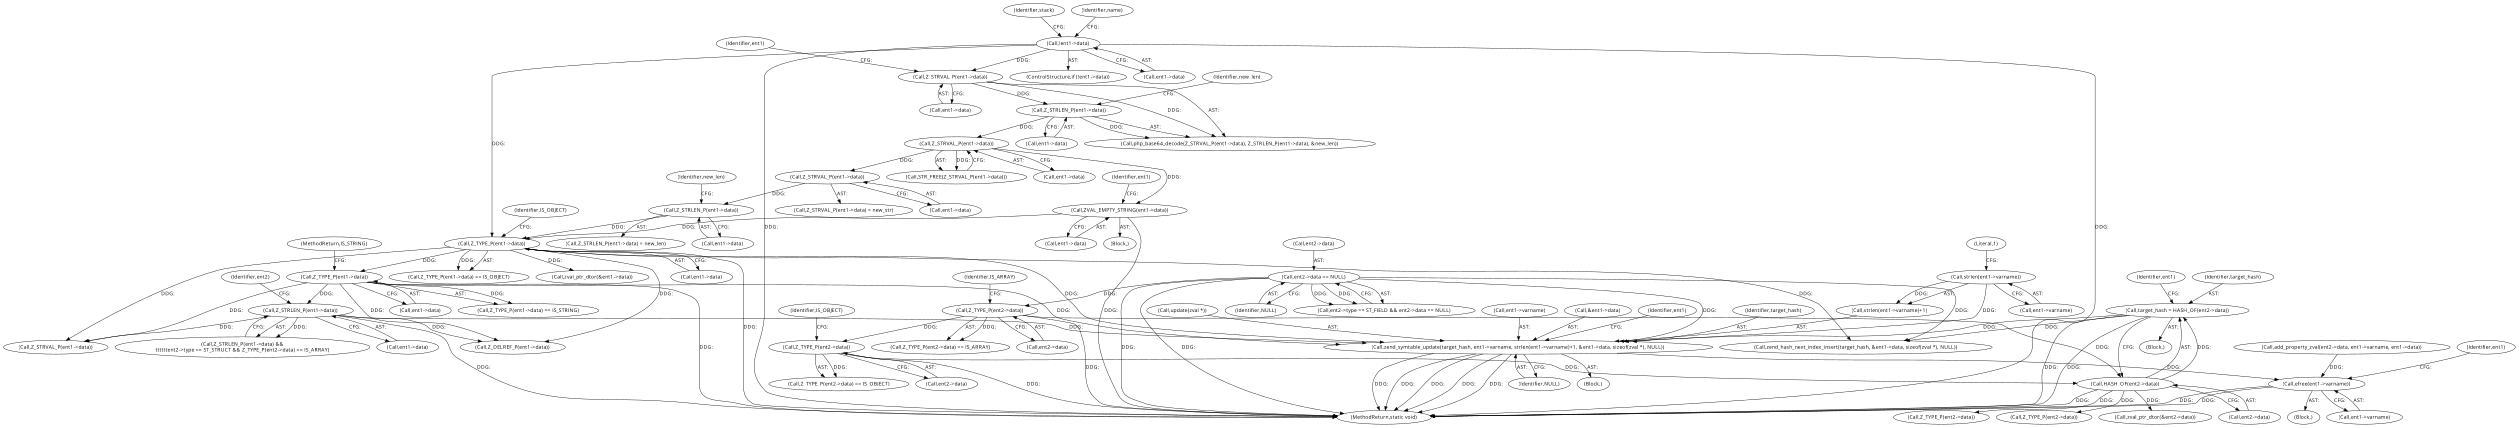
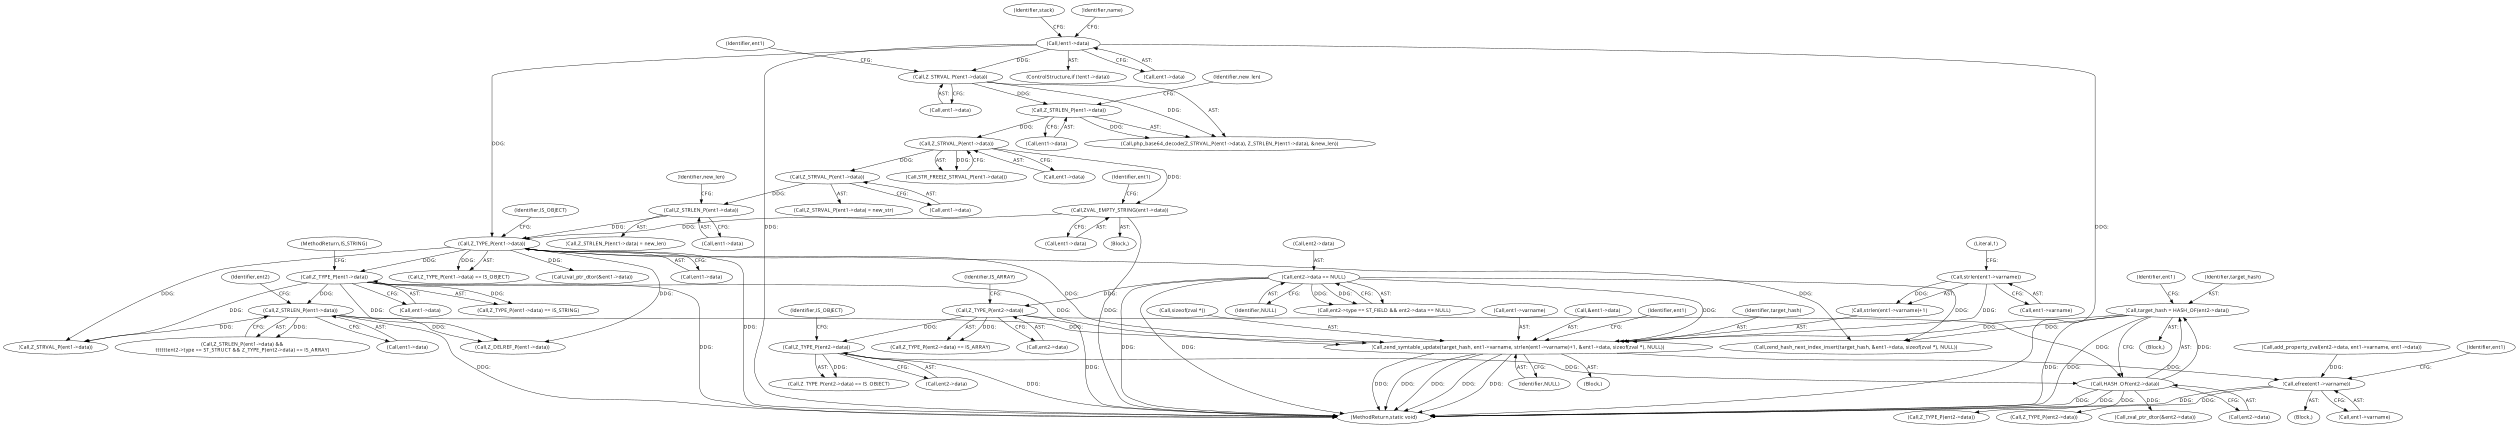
node "(Call,update(zval *))": label "(Call,update(zval *))" -> "(Call,sizeof(zval *))"
